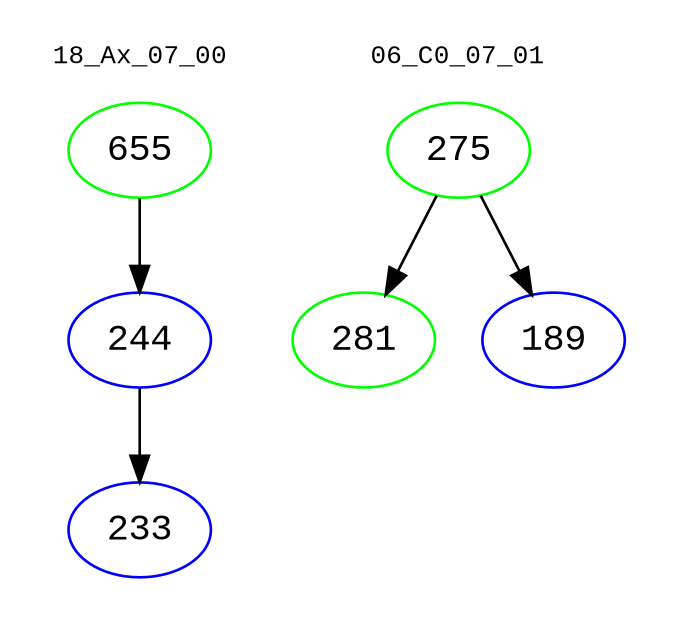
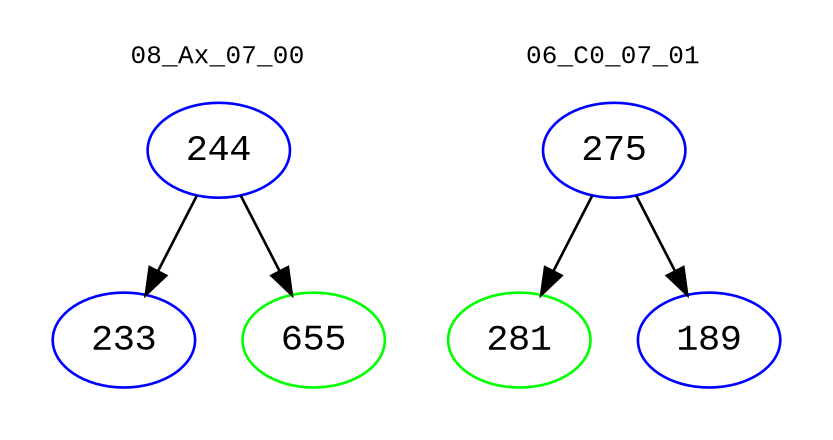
cluster "18_Ax_07_00": label "18_Ax_07_00" -> "08_Ax_07_00"
node "275": color green -> blue
edge "655" -> "244": reversed
